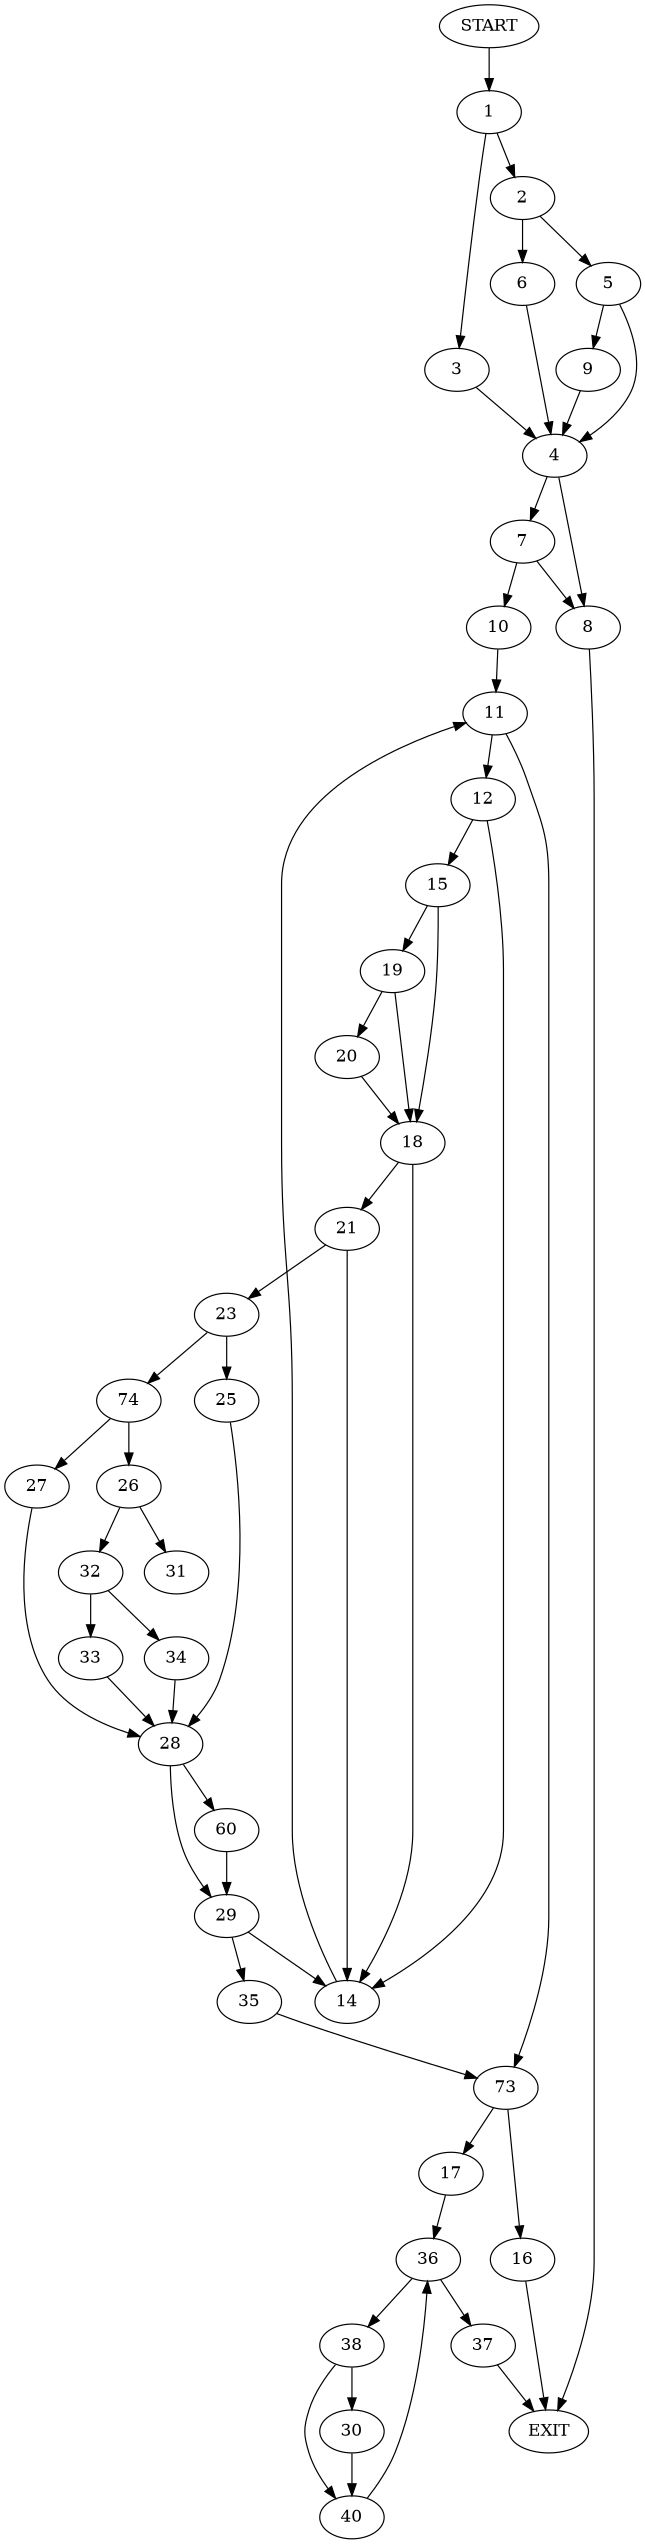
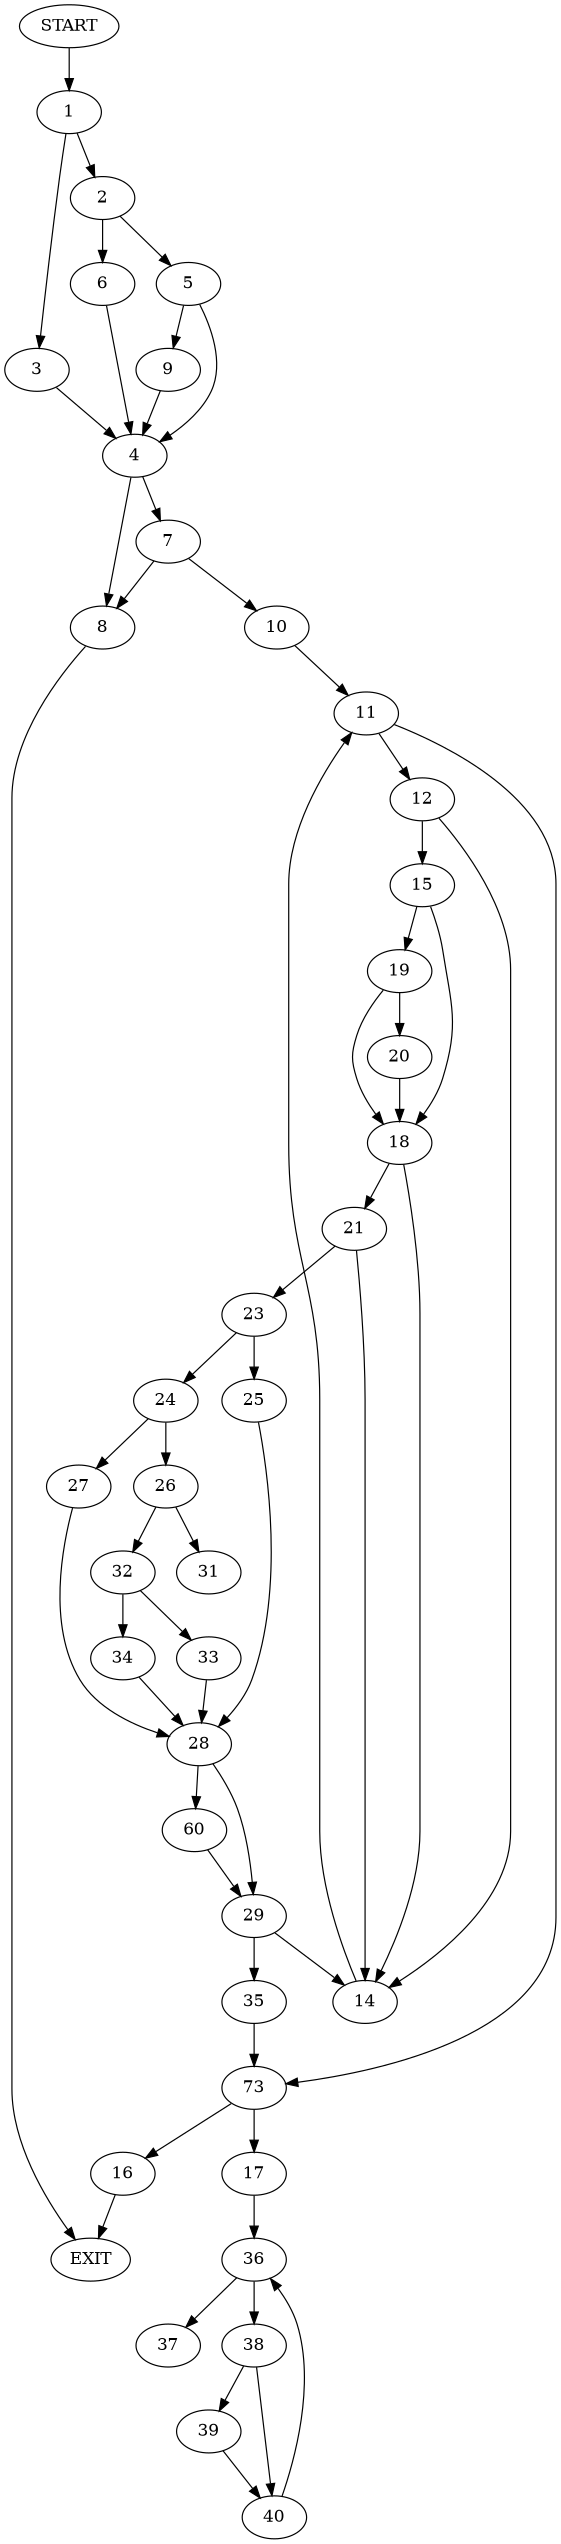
node "74": label "74" -> "24"
edge "37" -> "EXIT": removed
node "30": label "30" -> "39"
